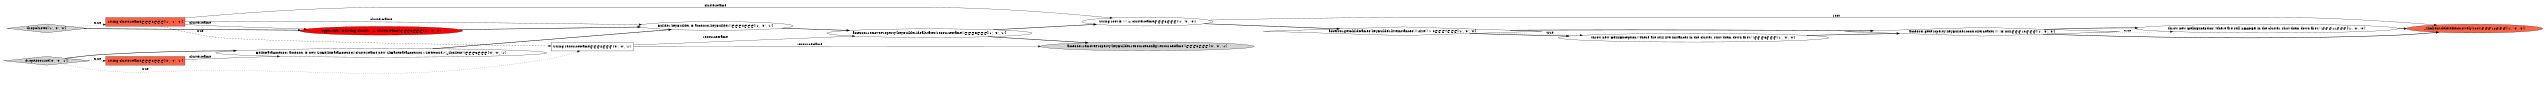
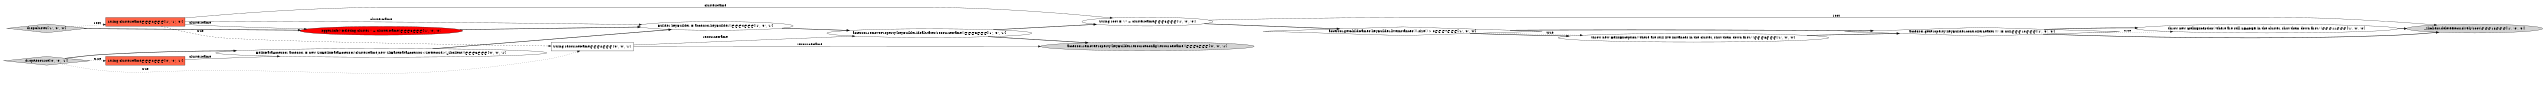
edge "dropCluster['1', '0', '0']" -> "String clusterName@@@2@@@['1', '1', '0']": label "true" -> "root"
node "_zkClient.deleteRecursively(root)@@@13@@@['1', '0', '0']": fillcolor tomato -> lightgray
